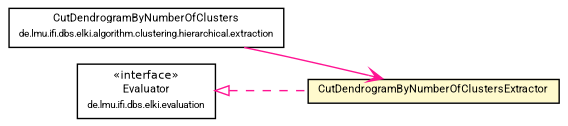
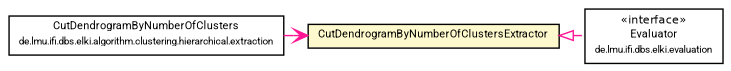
edge "CutDendrogramByNumberOfClustersExtractor" -> "Evaluator": reversed
